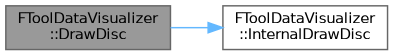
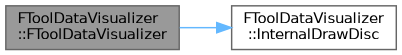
node "FToolDataVisualizer ::DrawDisc": label "FToolDataVisualizer ::DrawDisc" -> "FToolDataVisualizer ::FToolDataVisualizer"
